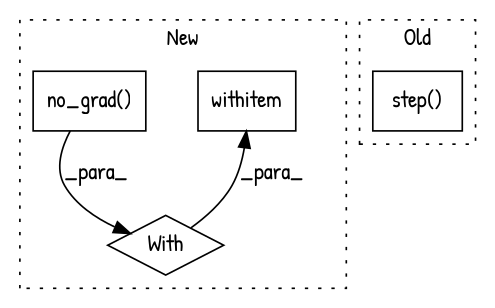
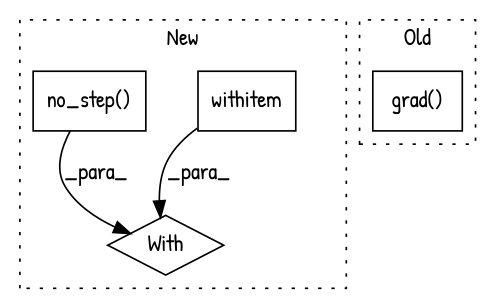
node "no_grad()": label "no_grad()" -> "no_step()"
node "step()": label "step()" -> "grad()"
edge "With" -> "withitem": reversed
